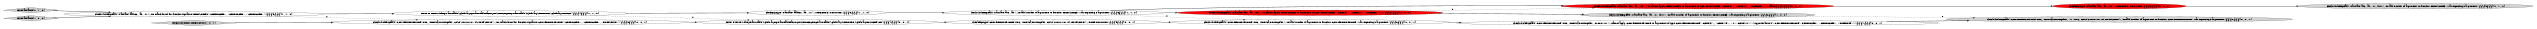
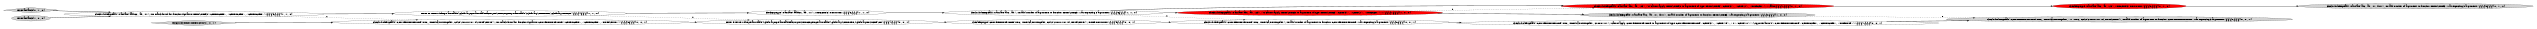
node "testTranslate3['1', '0', '0']": shape diamond -> ellipse
